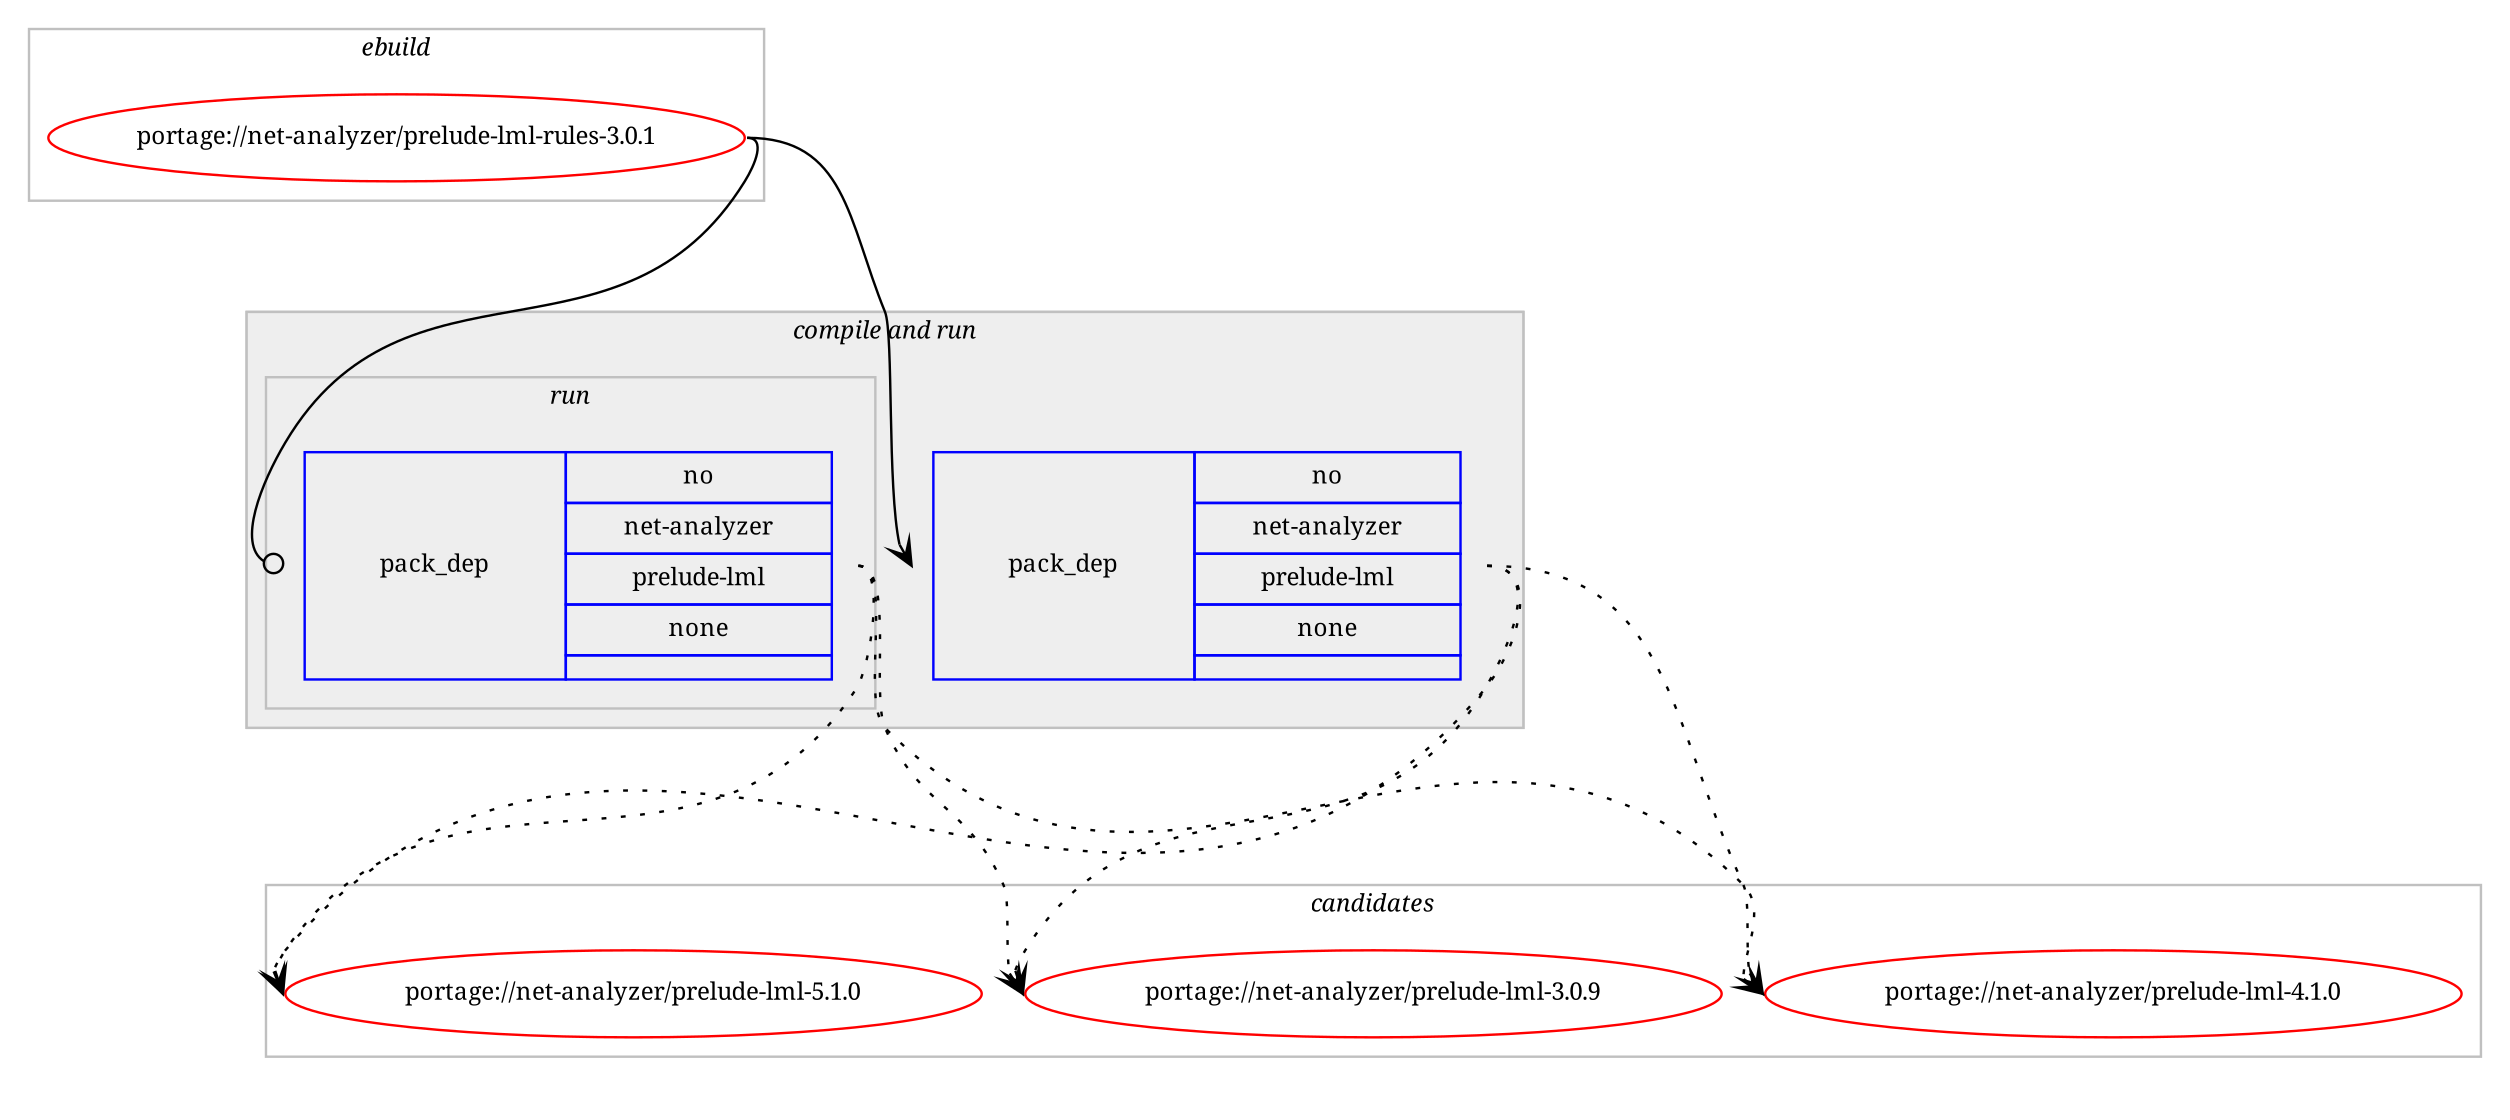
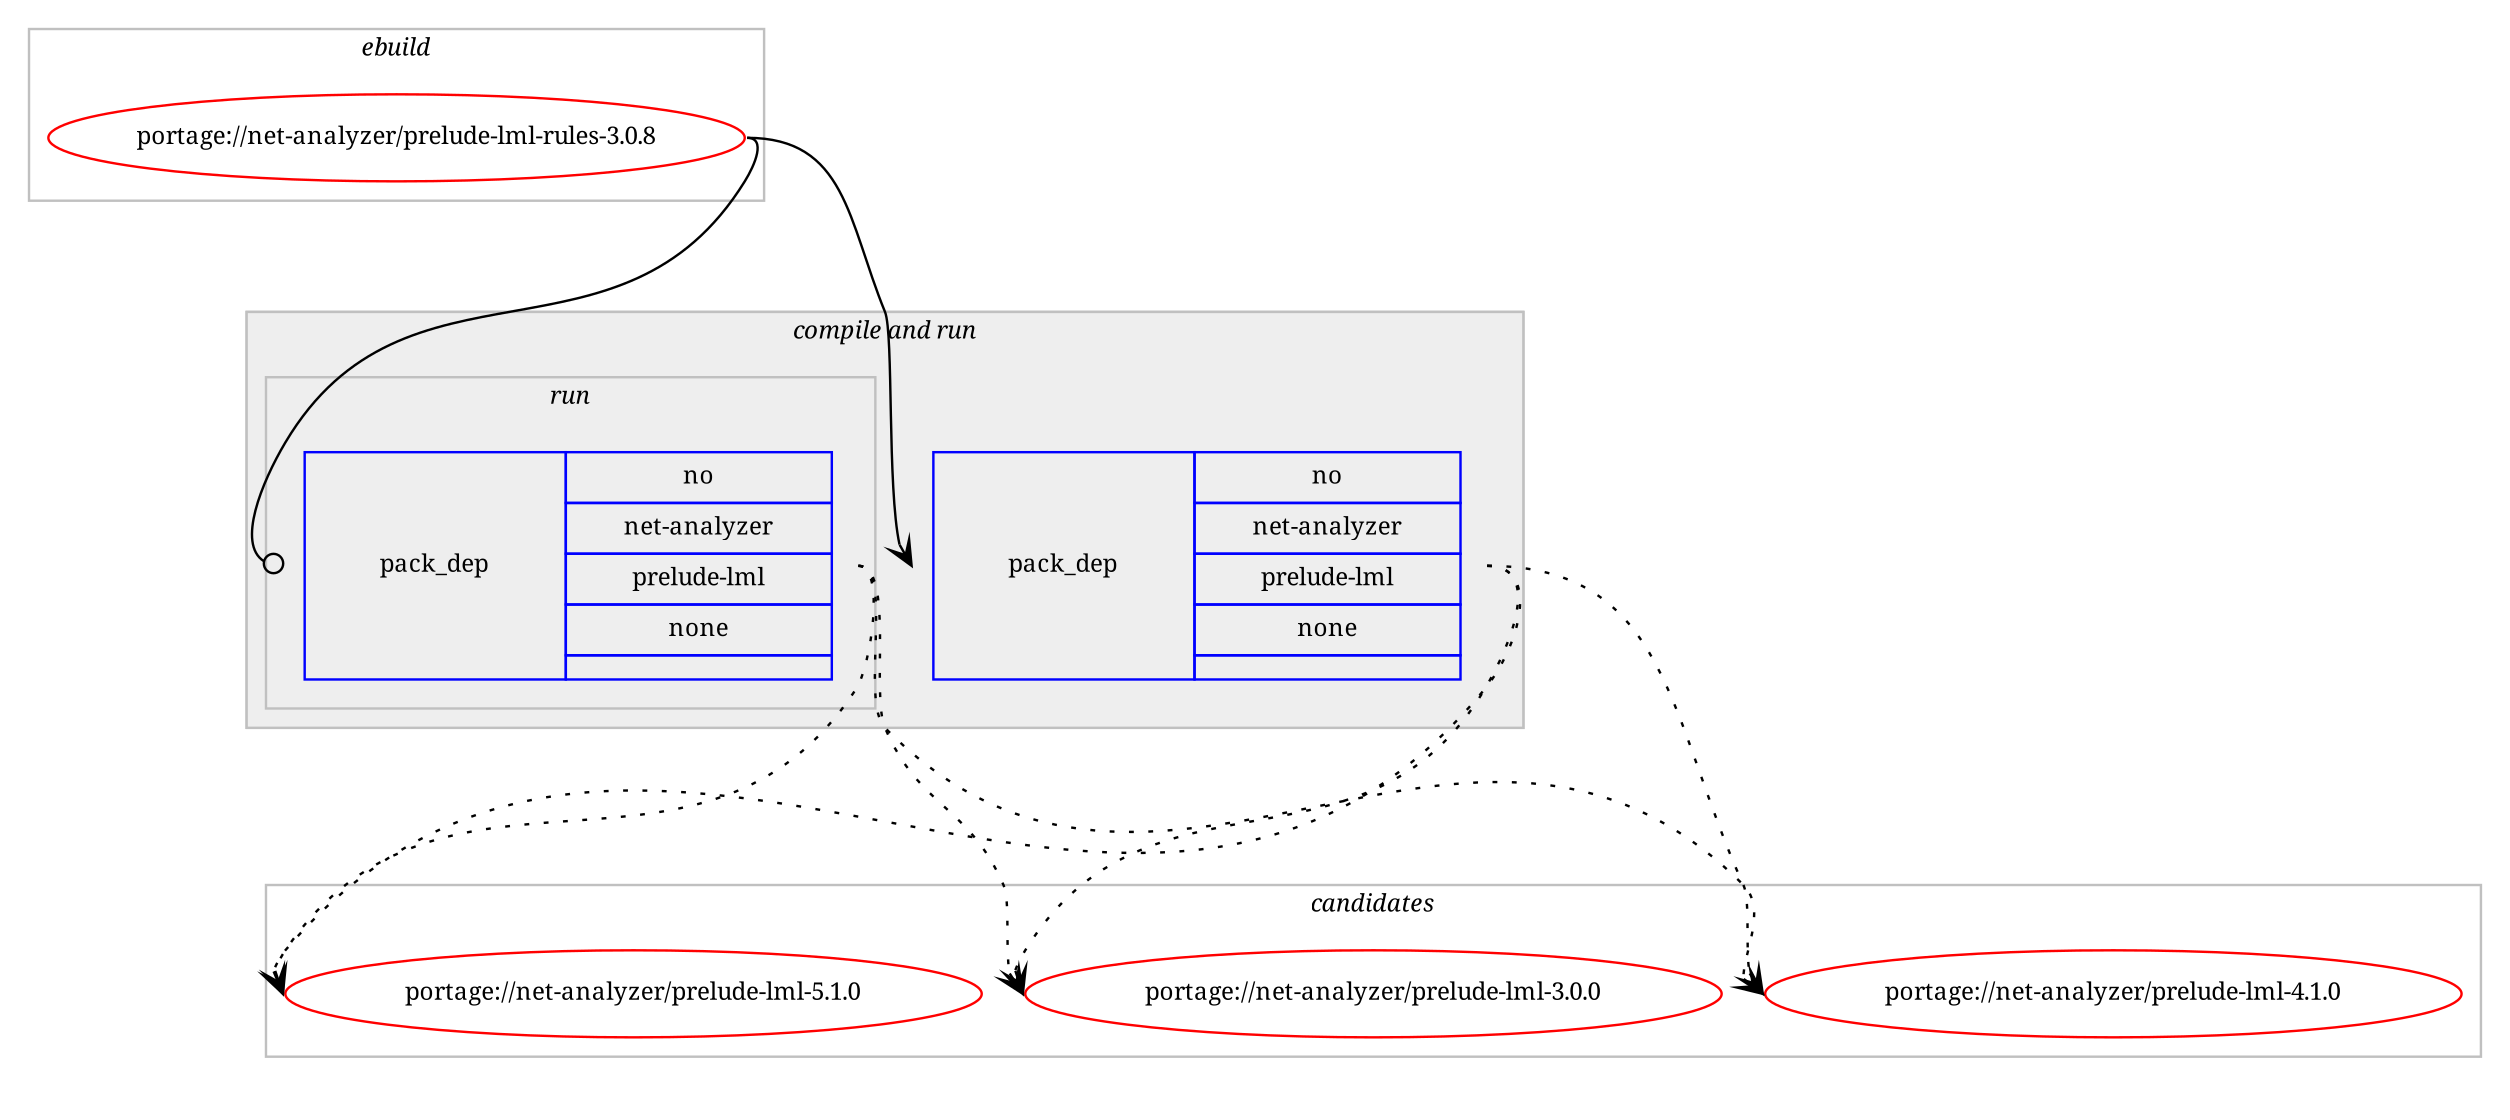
node "portage://net-analyzer/prelude-lml-rules-3.0.1": label "portage://net-analyzer/prelude-lml-rules-3.0.1" -> "portage://net-analyzer/prelude-lml-rules-3.0.8"
node "portage://net-analyzer/prelude-lml-3.0.9": label "portage://net-analyzer/prelude-lml-3.0.9" -> "portage://net-analyzer/prelude-lml-3.0.0"
